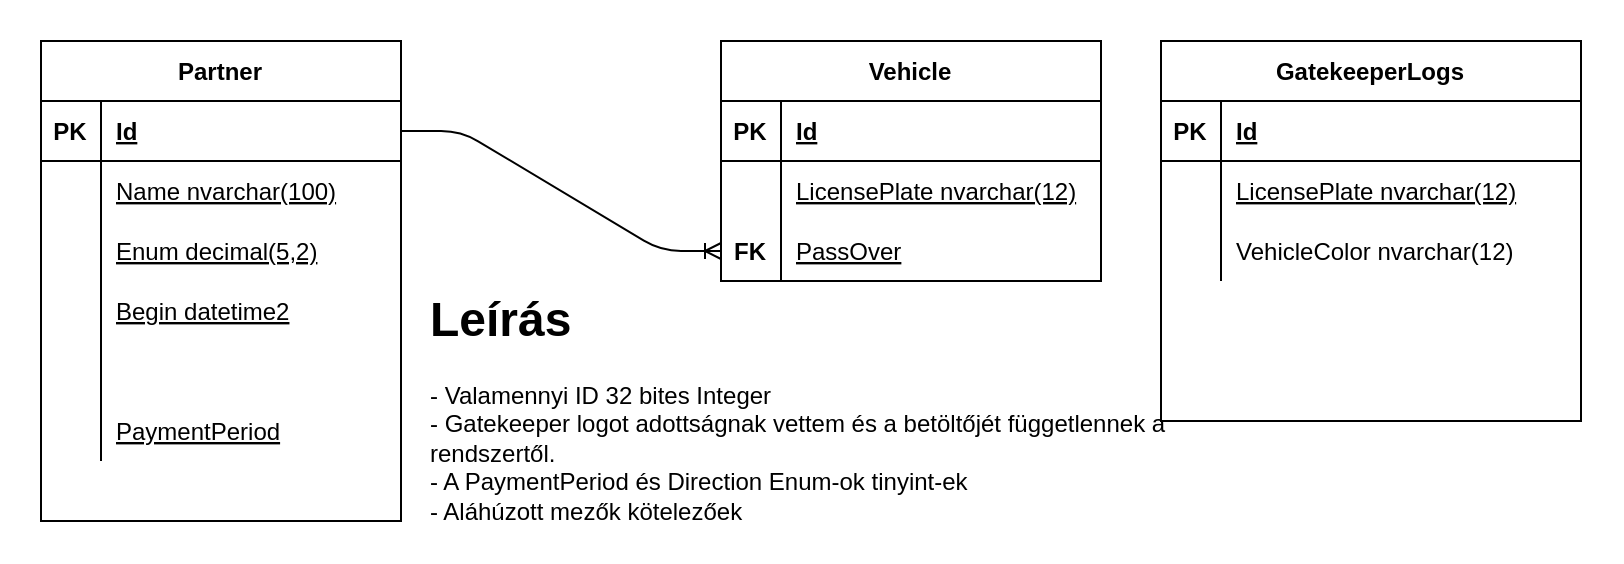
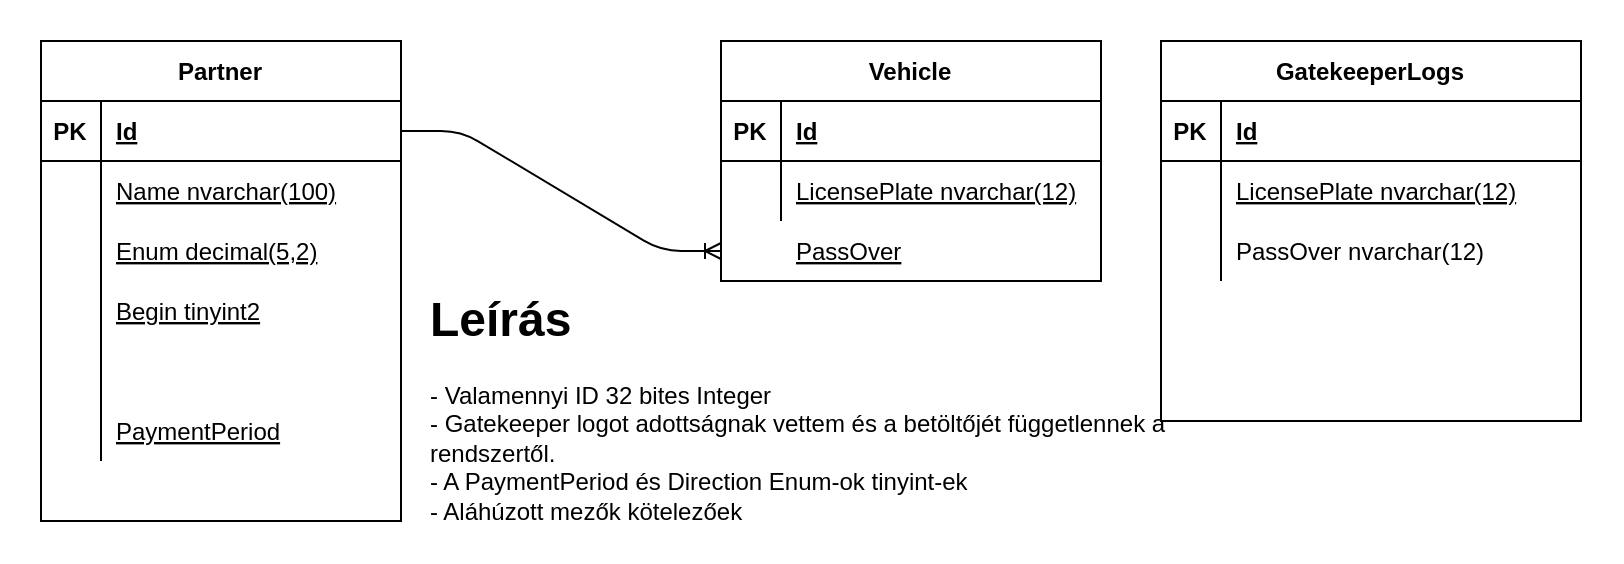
node "FK": removed
node "VehicleColor nvarchar(12)": label "VehicleColor nvarchar(12)" -> "PassOver nvarchar(12)"
node "Begin datetime2": label "Begin datetime2" -> "Begin tinyint2"
